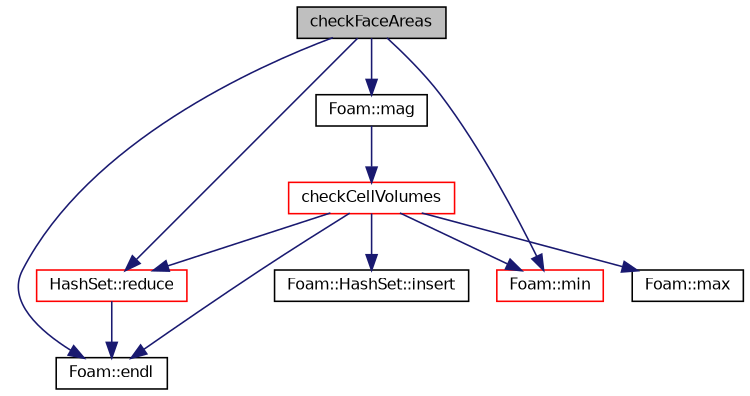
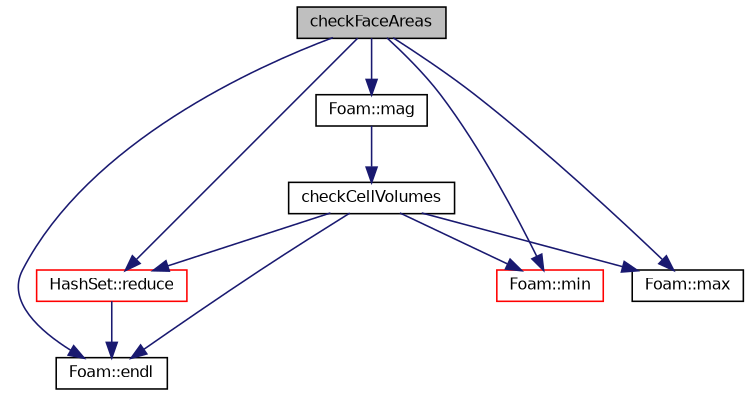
edge "checkFaceAreas" -> "Foam::max": added
node "checkCellVolumes": color red -> black
node "Foam::HashSet::insert": removed
